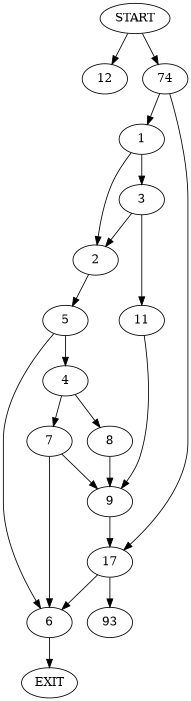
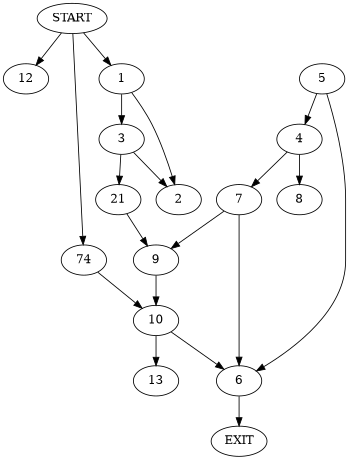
edge "74" -> "1": now "START" -> "1"
edge "2" -> "5": removed
node "11": label "11" -> "21"
edge "8" -> "9": removed
node "17": label "17" -> "10"
node "93": label "93" -> "13"
